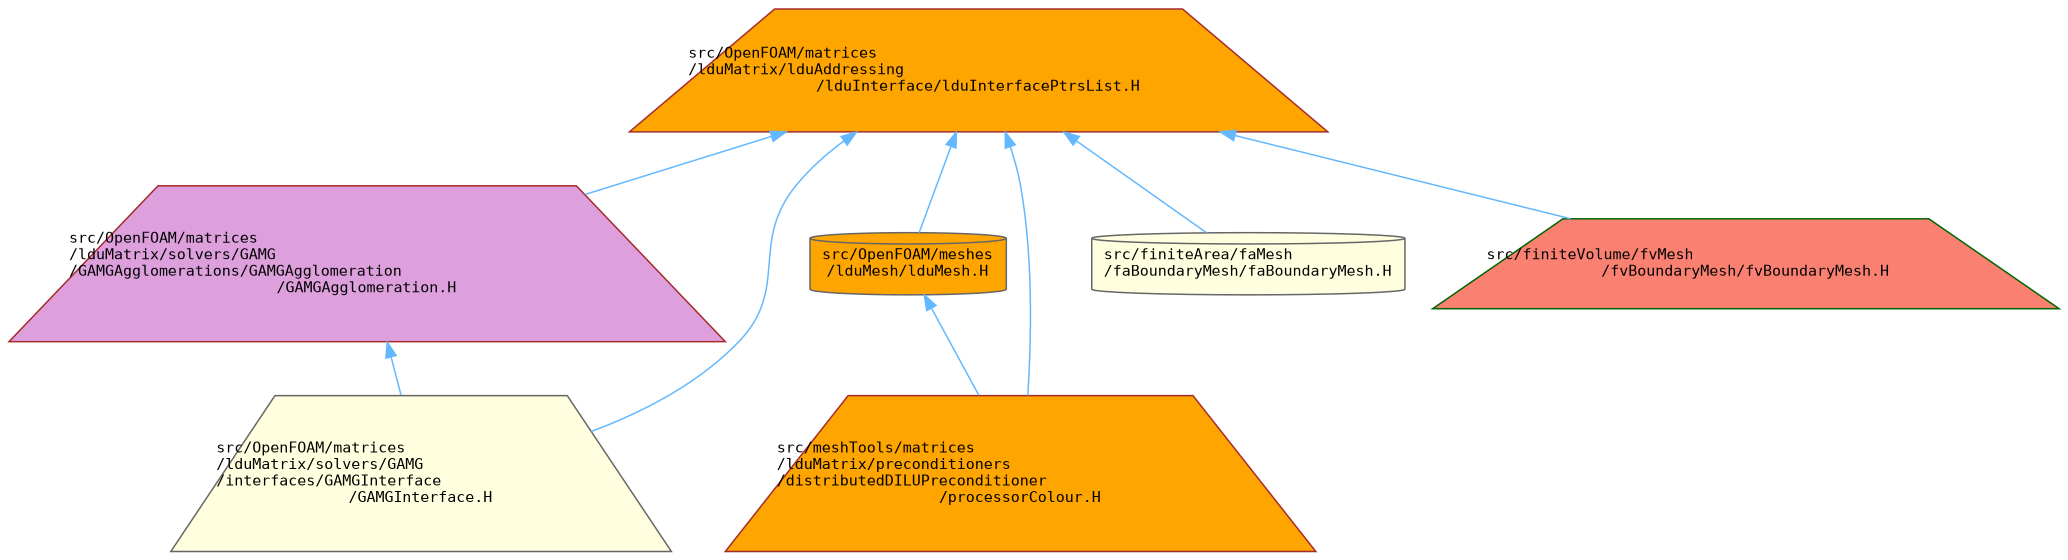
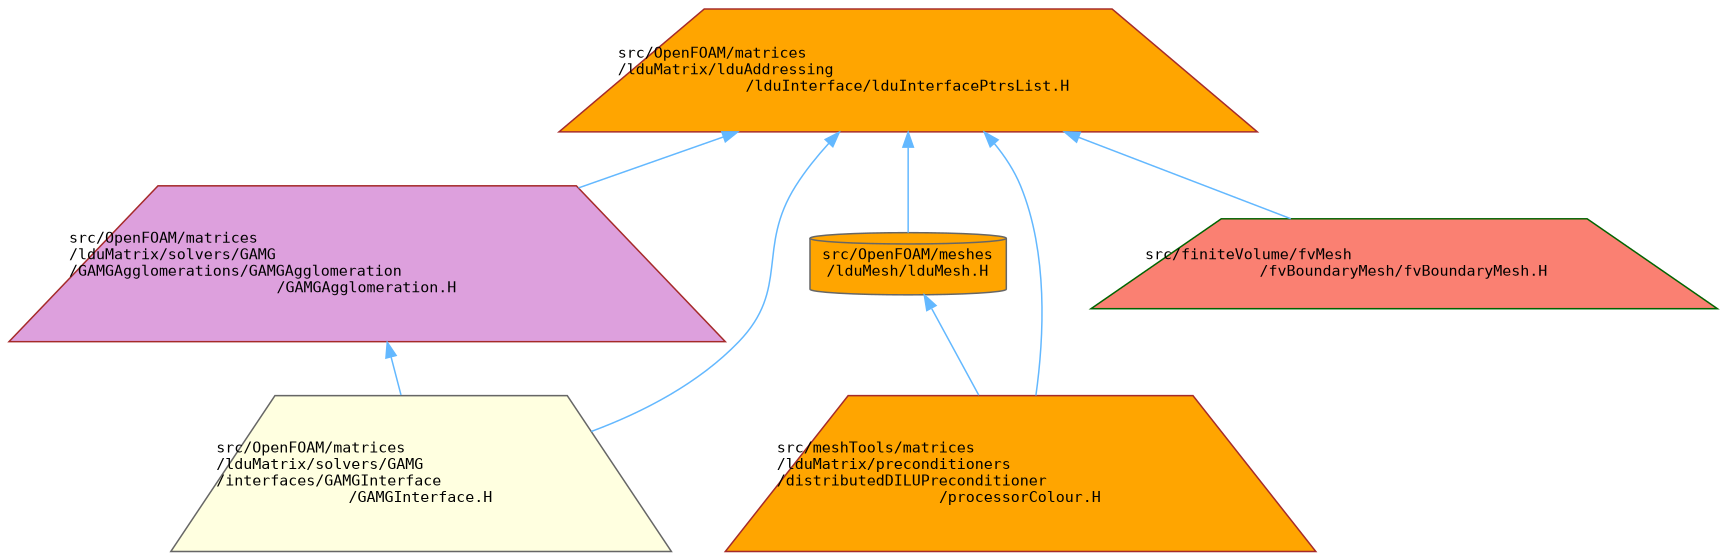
node "src/finiteArea/faMesh /faBoundaryMesh/faBoundaryMesh.H": removed
